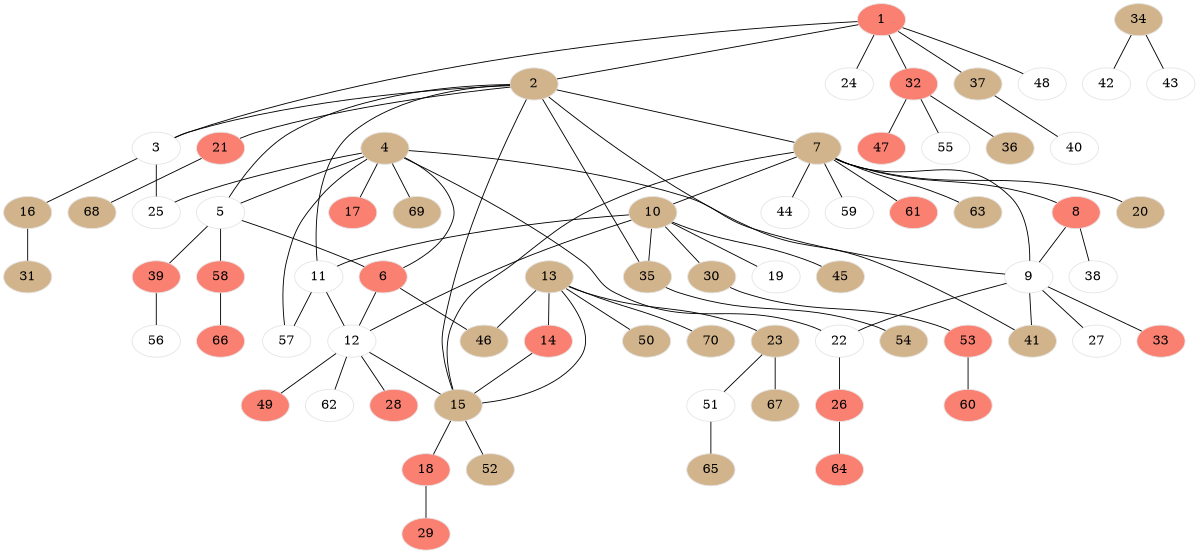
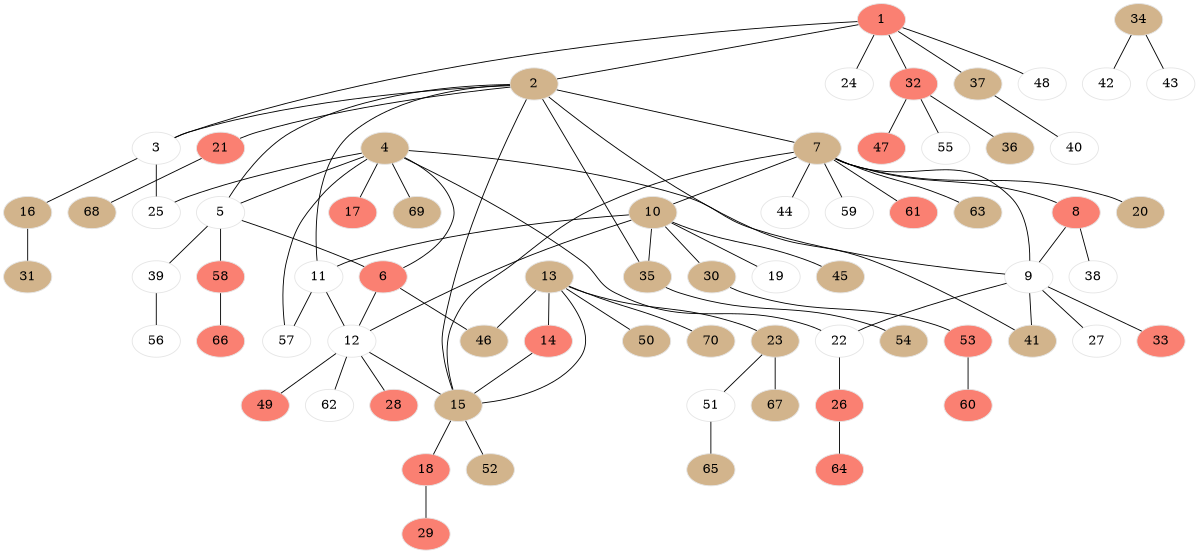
node "39": fillcolor salmon -> white
